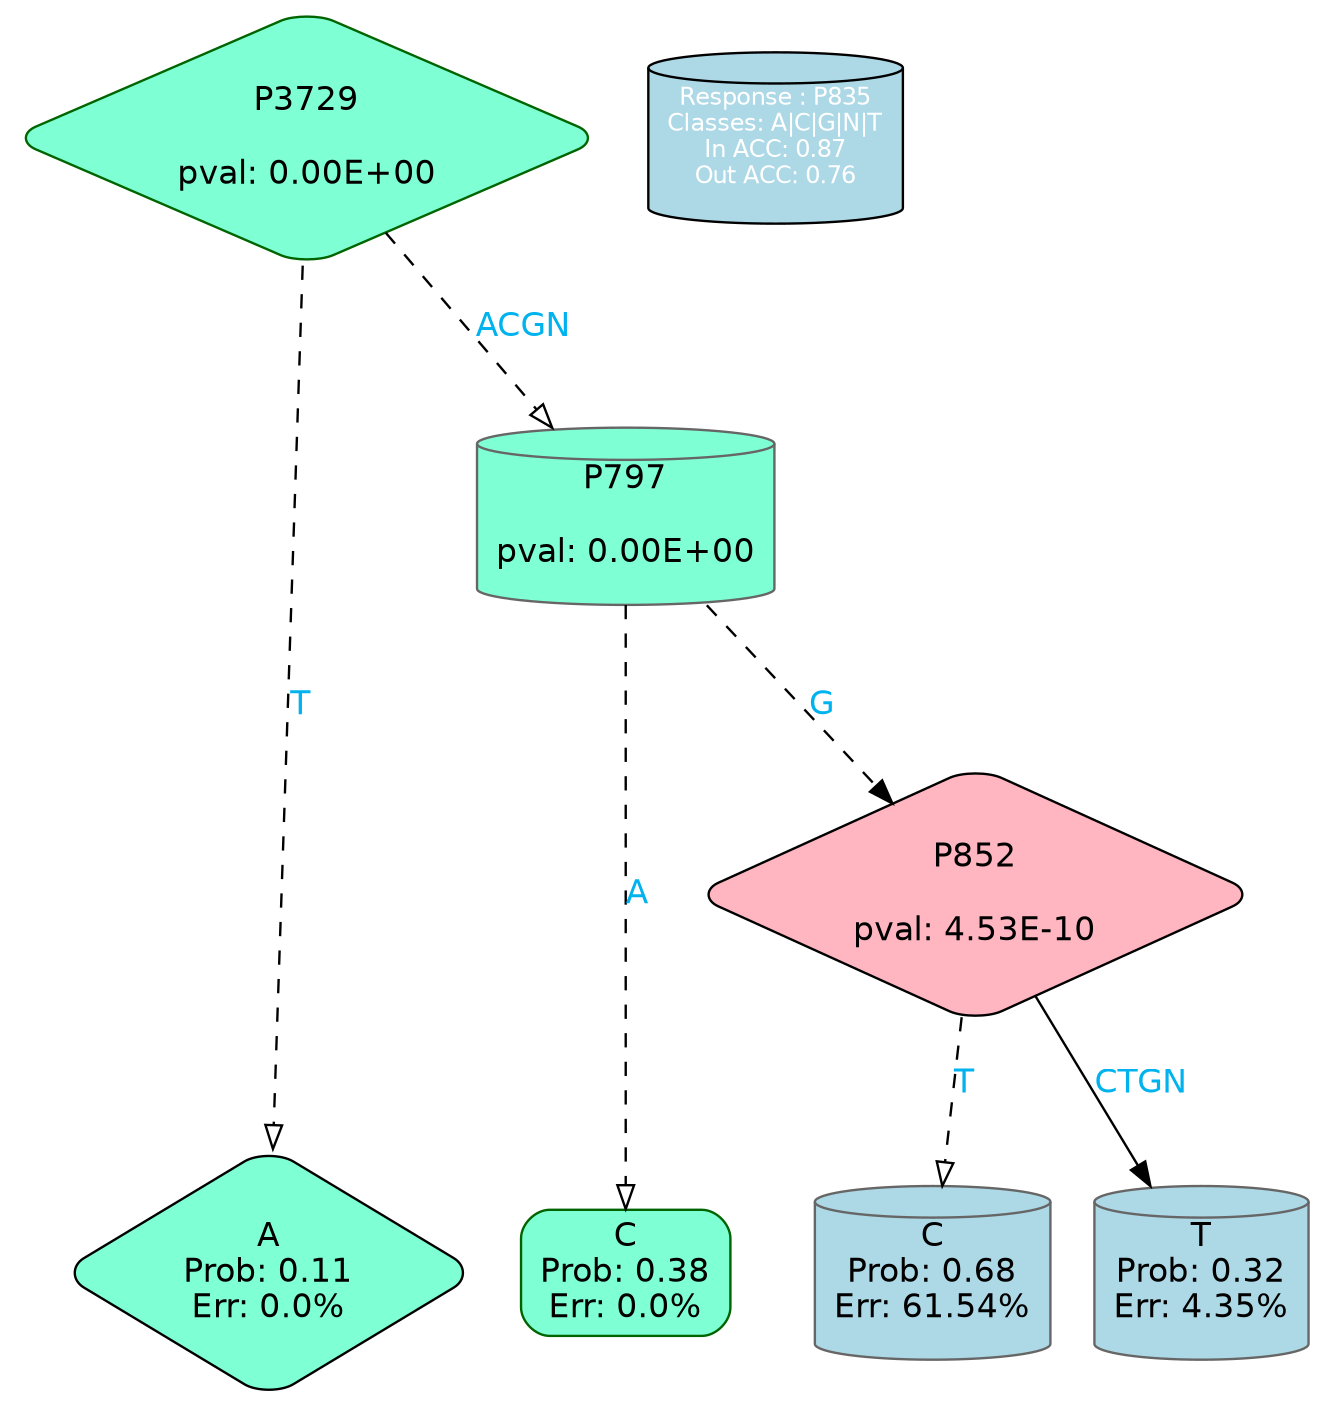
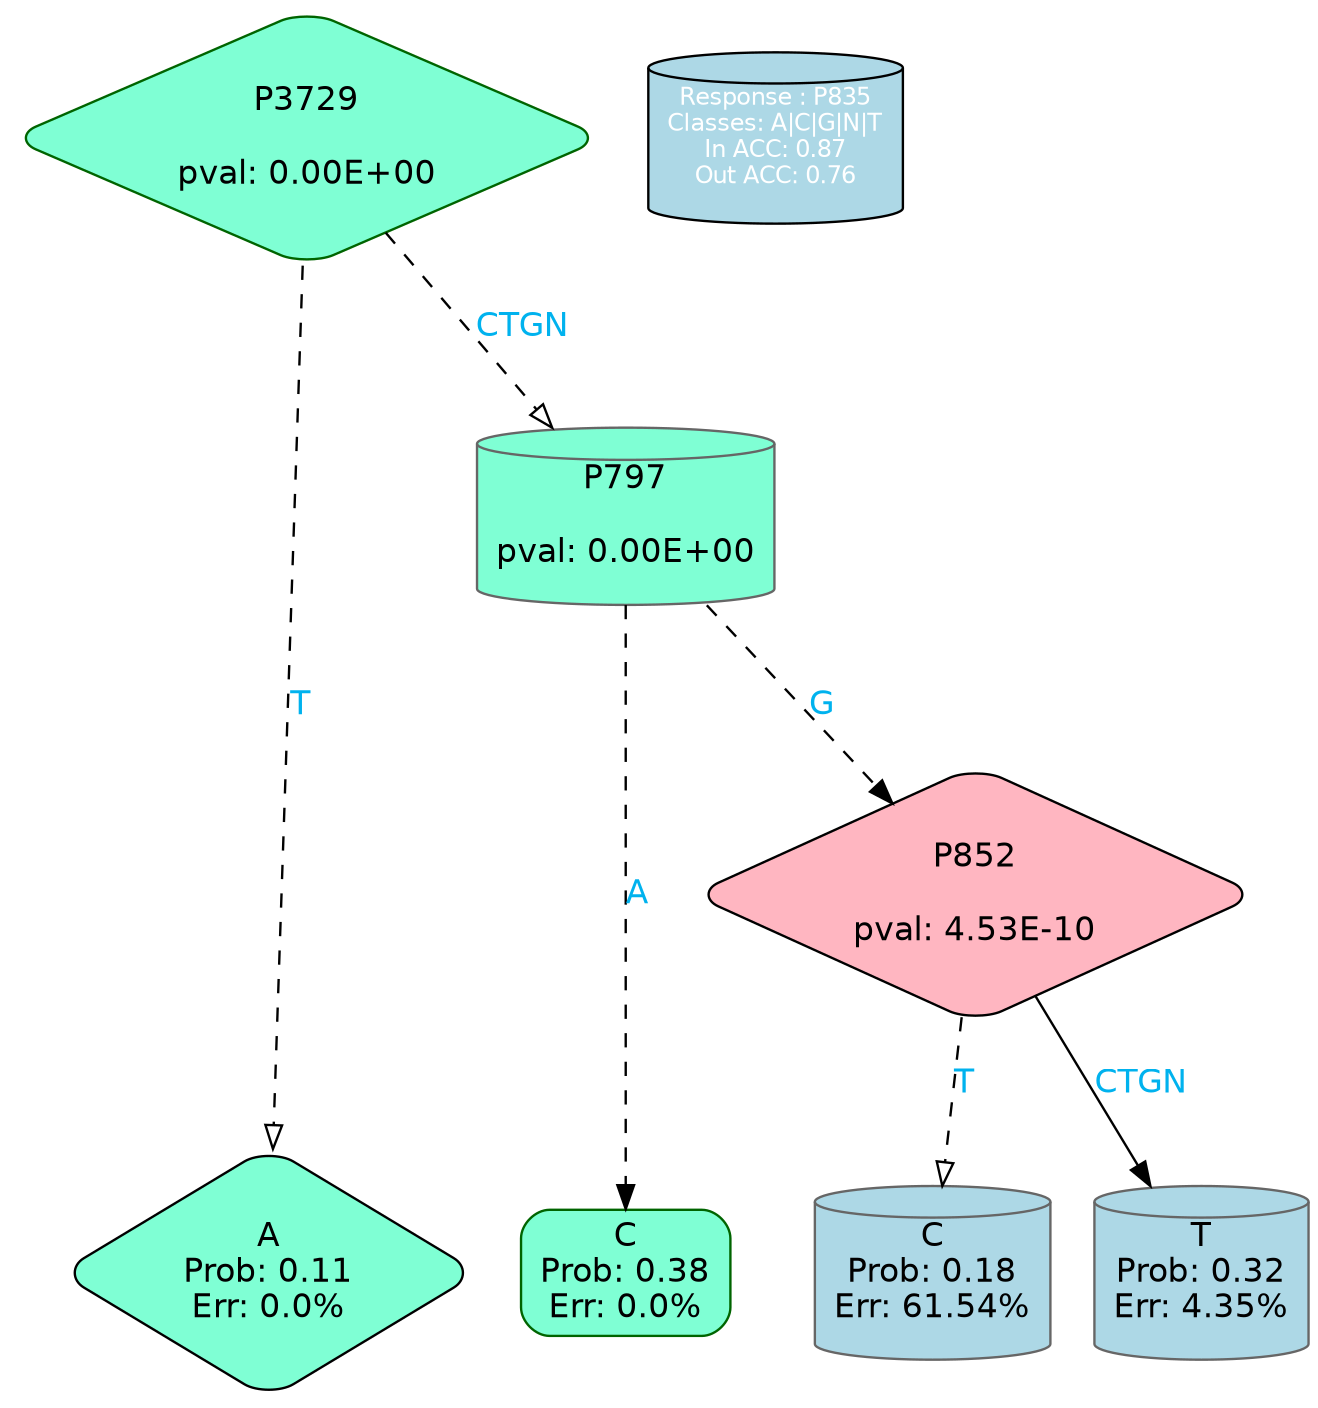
edge "P3729 pval: 0.00E+00" -> "P797 pval: 0.00E+00": label "ACGN" -> "CTGN"
edge "P797 pval: 0.00E+00" -> "C Prob: 0.38 Err: 0.0%": arrowhead onormal -> normal
node "C Prob: 0.68 Err: 61.54%": label "C Prob: 0.68 Err: 61.54%" -> "C Prob: 0.18 Err: 61.54%"
